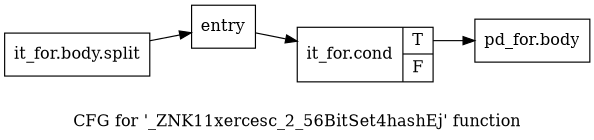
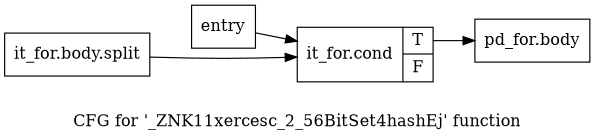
edge "it_for.body.split" -> "entry": now "it_for.body.split" -> "it_for.cond"
